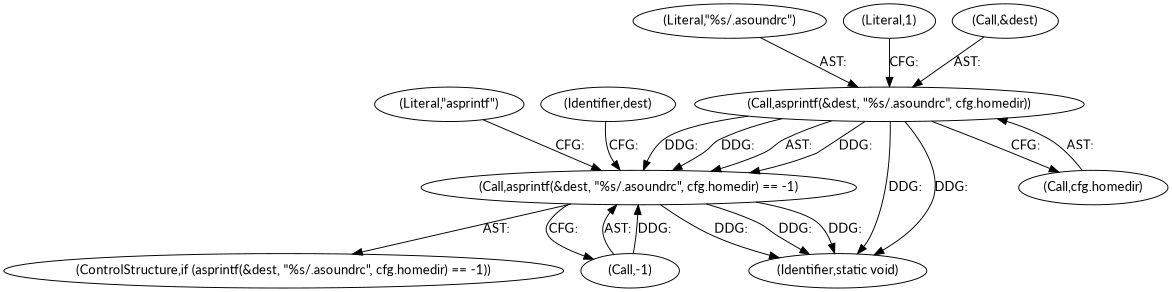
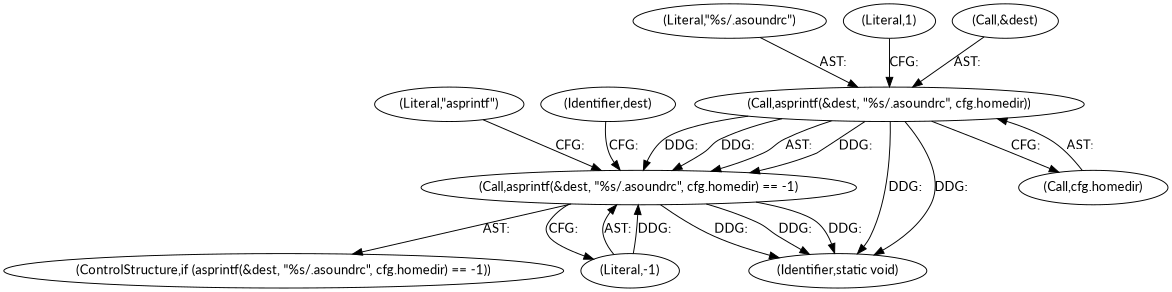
node "(Call,-1)": label "(Call,-1)" -> "(Literal,-1)"
